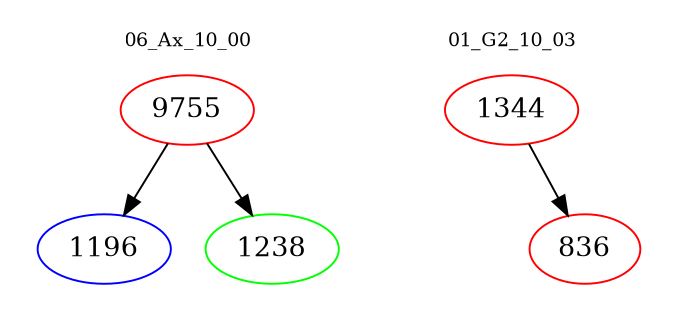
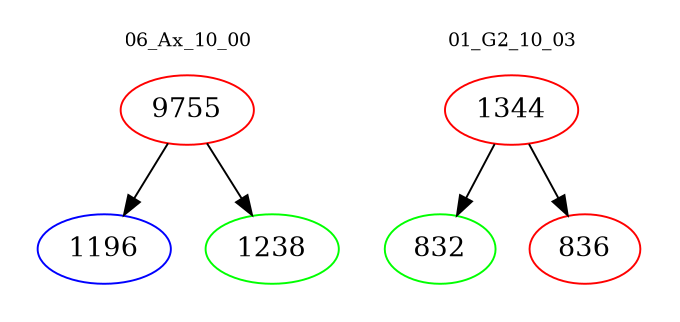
node "832": added
